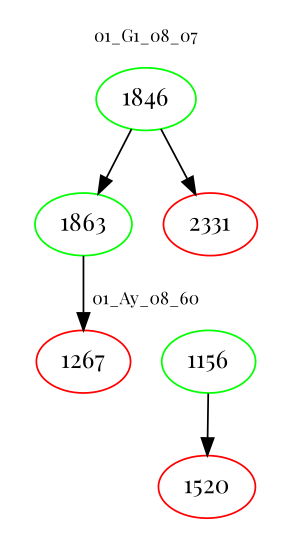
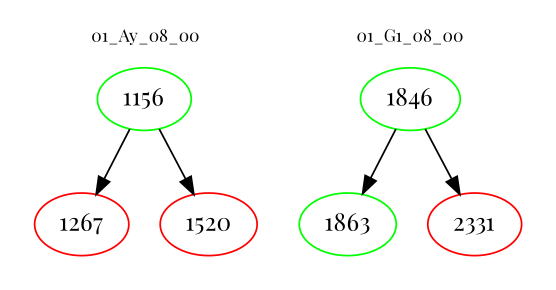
cluster "01_G1_08_07": label "01_G1_08_07" -> "01_G1_08_00"
edge "1863" -> "1267": now "1156" -> "1267"
cluster "01_Ay_08_60": label "01_Ay_08_60" -> "01_Ay_08_00"
